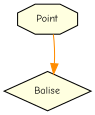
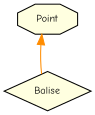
edge "Point" -> "Balise": reversed
